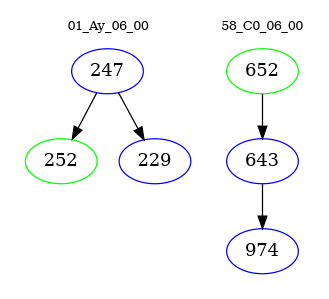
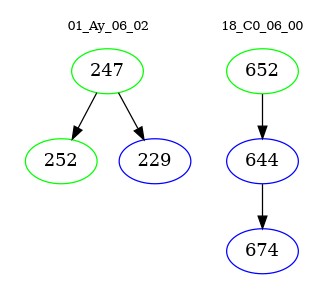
cluster "01_Ay_06_00": label "01_Ay_06_00" -> "01_Ay_06_02"
cluster "58_C0_06_00": label "58_C0_06_00" -> "18_C0_06_00"
node "247": color blue -> green
node "643": label "643" -> "644"
node "974": label "974" -> "674"
